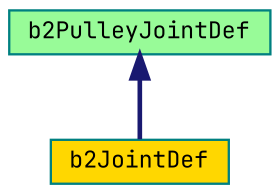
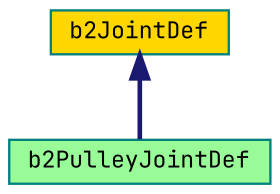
edge "b2JointDef" -> "b2PulleyJointDef": reversed
